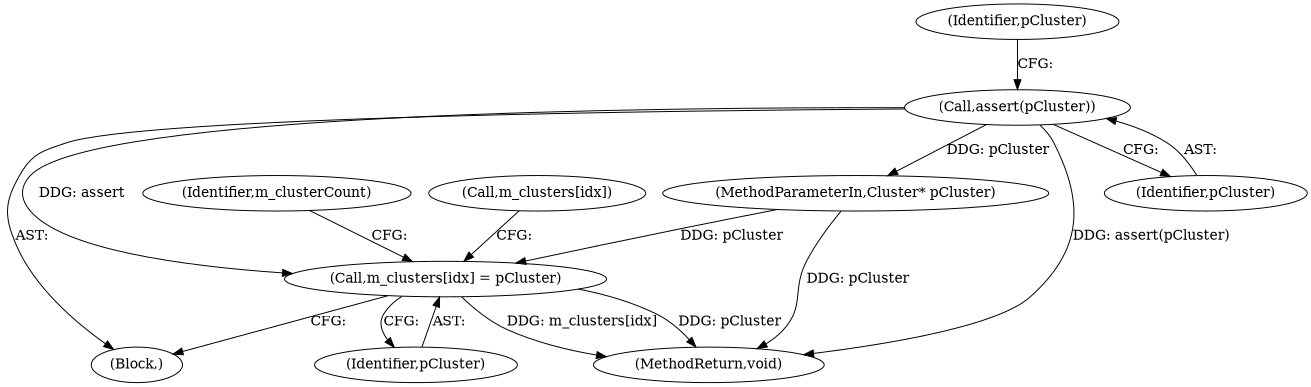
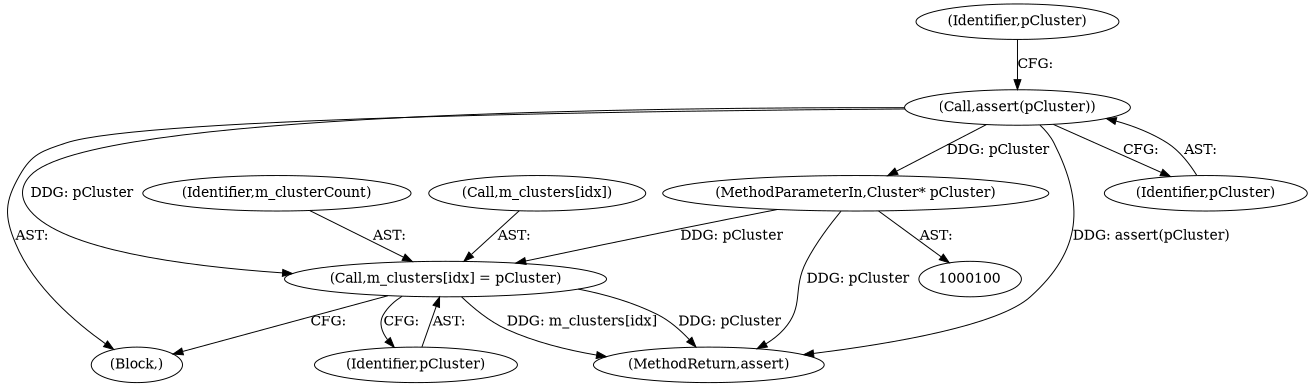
edge "(Call,assert(pCluster))" -> "(Call,m_clusters[idx] = pCluster)": label "DDG: assert" -> "DDG: pCluster"
edge "(Identifier,m_clusterCount)" -> "(Call,m_clusters[idx] = pCluster)": label "CFG: " -> "AST: "
edge "(Call,m_clusters[idx])" -> "(Call,m_clusters[idx] = pCluster)": label "CFG: " -> "AST: "
node "1000100": added
node "(MethodReturn,void)": label "(MethodReturn,void)" -> "(MethodReturn,assert)"
